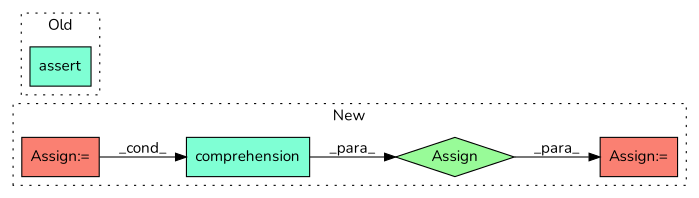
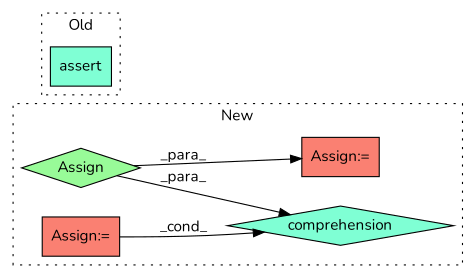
node "comprehension": shape box -> diamond
edge "comprehension" -> "Assign": reversed
